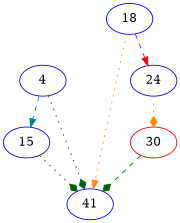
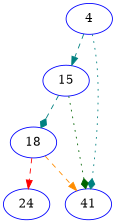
edge "15" -> "18": added
edge "18" -> "41": style dotted -> dashed
edge "4" -> "41": color darkgreen -> teal
node "30": removed
